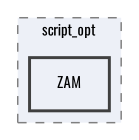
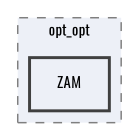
cluster "script_opt": label "script_opt" -> "opt_opt"
